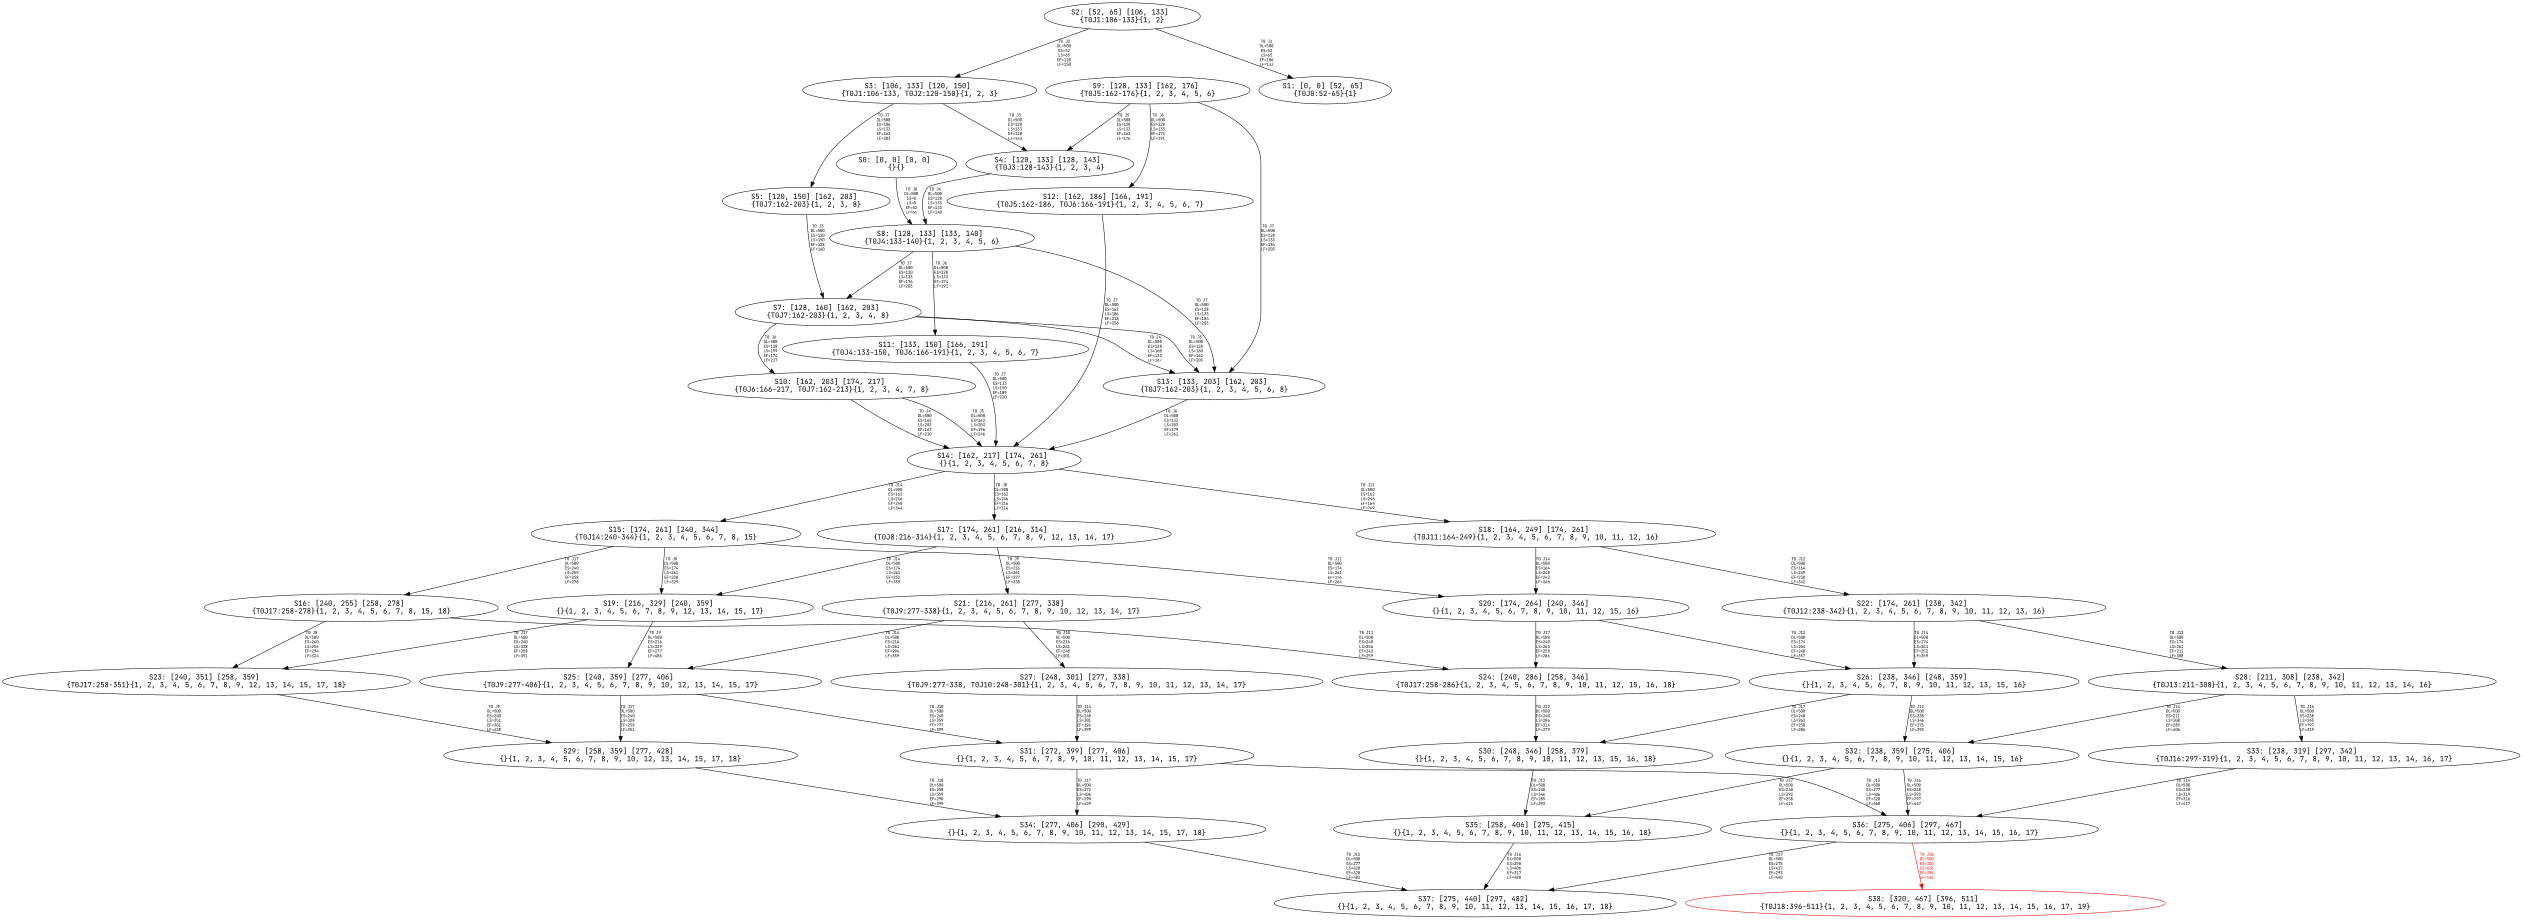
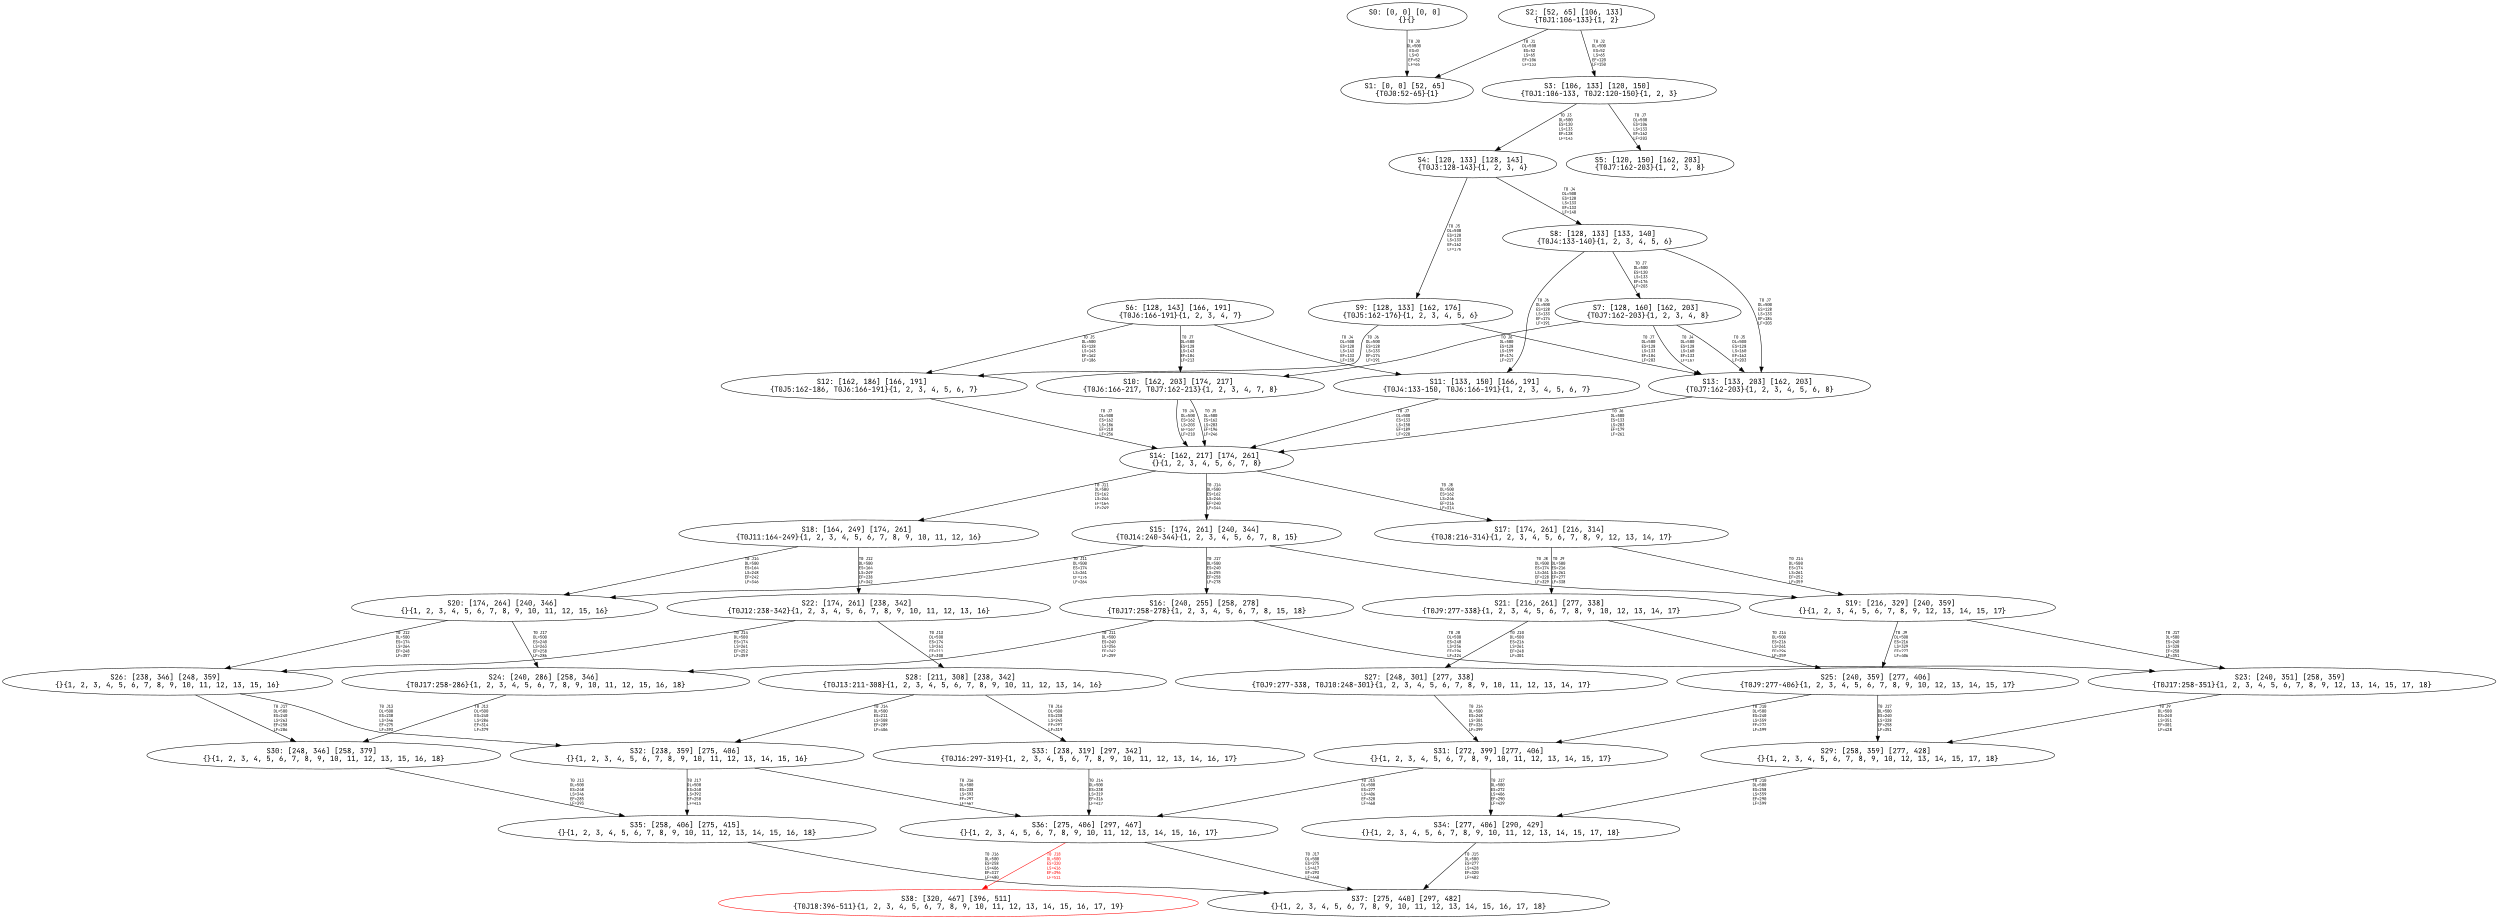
edge "S9: [128, 133] [162, 176] {T0J5:162-176}{1, 2, 3, 4, 5, 6}" -> "S4: [120, 133] [128, 143] {T0J3:128-143}{1, 2, 3, 4}": reversed
edge "S0: [0, 0] [0, 0] {}{}" -> "S8: [128, 133] [133, 140] {T0J4:133-140}{1, 2, 3, 4, 5, 6}": now "S0: [0, 0] [0, 0] {}{}" -> "S1: [0, 0] [52, 65] {T0J0:52-65}{1}"
edge "S5: [120, 150] [162, 203] {T0J7:162-203}{1, 2, 3, 8}" -> "S7: [128, 160] [162, 203] {T0J7:162-203}{1, 2, 3, 4, 8}": removed, label "T0 J3 DL=500 ES=120 LS=150 EF=128 LF=160"
node "S6: [128, 143] [166, 191] {T0J6:166-191}{1, 2, 3, 4, 7}": added
